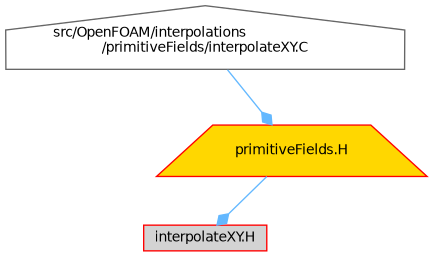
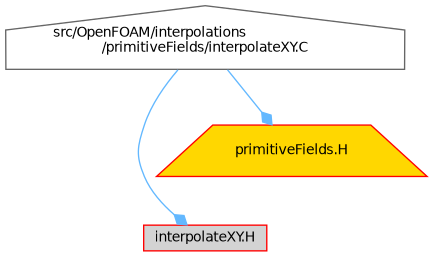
edge "primitiveFields.H" -> "interpolateXY.H": now "src/OpenFOAM/interpolations /primitiveFields/interpolateXY.C" -> "interpolateXY.H"
